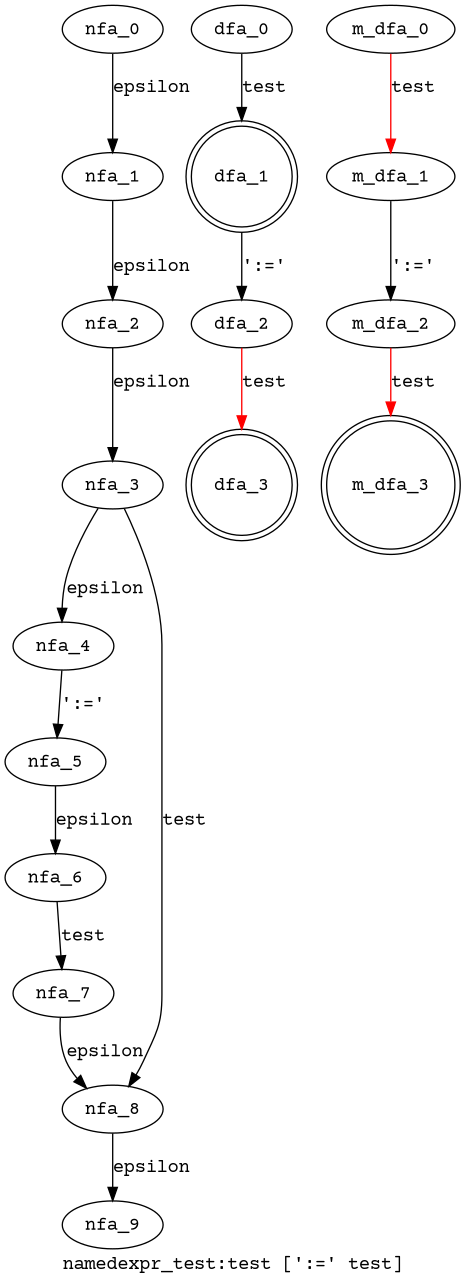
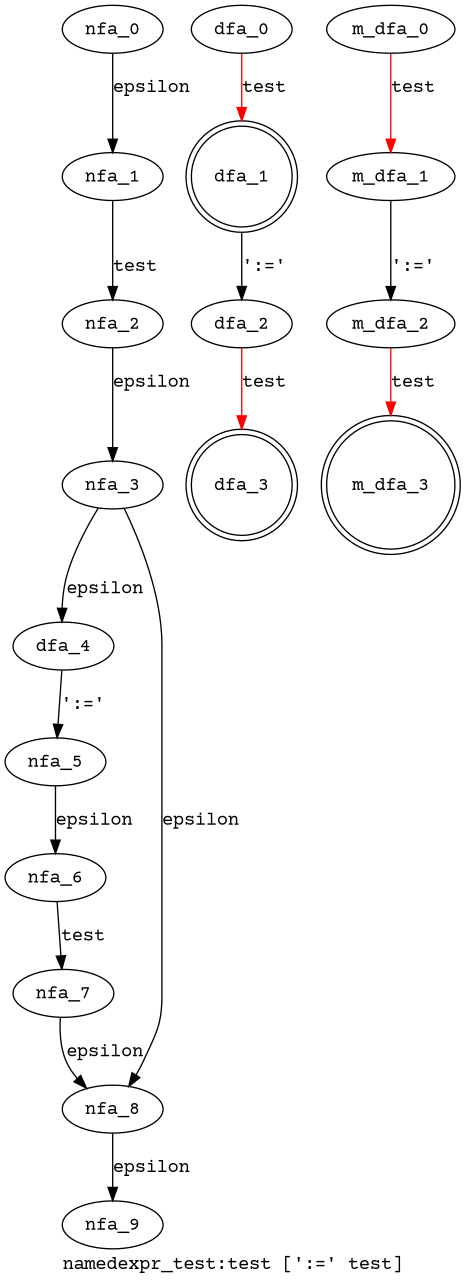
edge "dfa_0" -> "dfa_1": color black -> red
edge "nfa_1" -> "nfa_2": label "epsilon" -> "test"
node "nfa_4": label "nfa_4" -> "dfa_4"
edge "nfa_3" -> "nfa_8": label "test" -> "epsilon"
